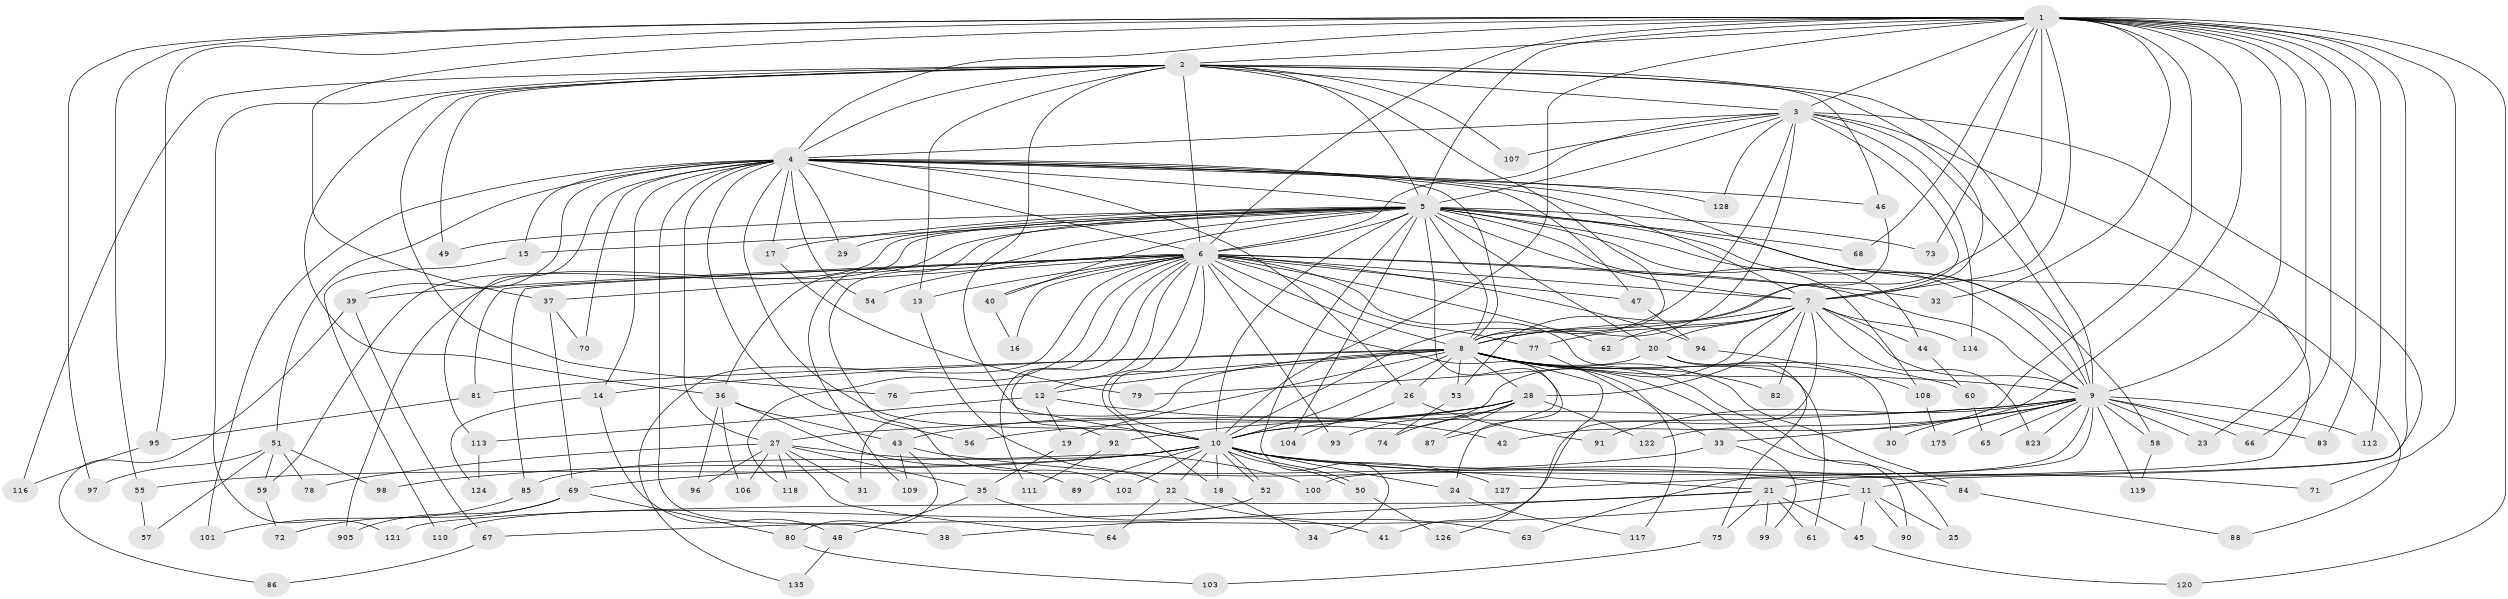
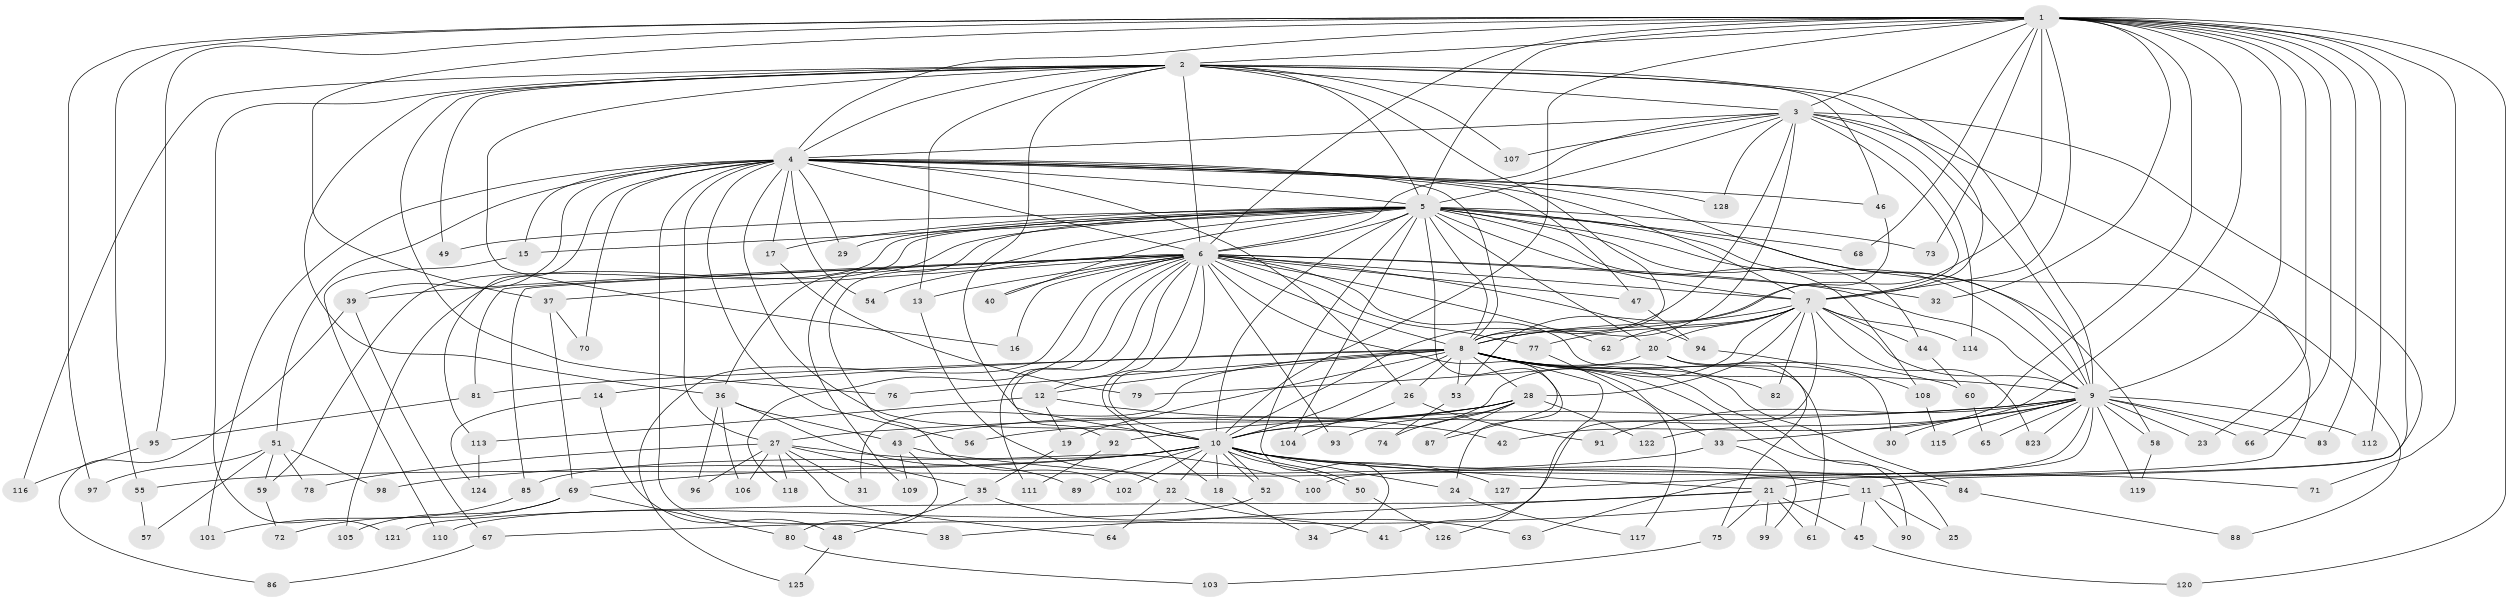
edge "4" -- "14": removed
edge "40" -- "16": now "2" -- "16"
node "175": label "175" -> "115"
node "905": label "905" -> "105"
node "135": label "135" -> "125"
